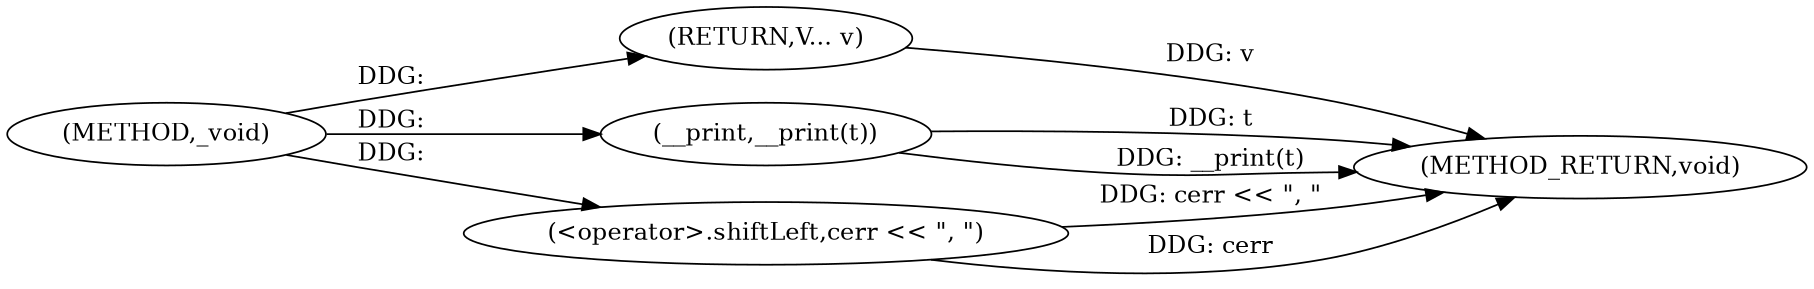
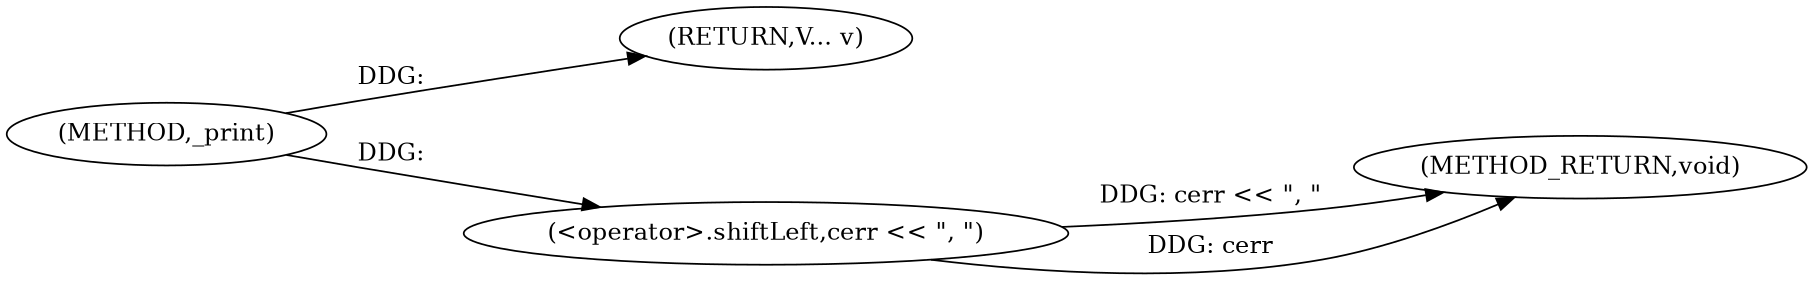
edge "(RETURN,V... v)" -> "(METHOD_RETURN,void)": removed, label "DDG: v"
node "(METHOD,_void)": label "(METHOD,_void)" -> "(METHOD,_print)"
node "(__print,__print(t))": removed
